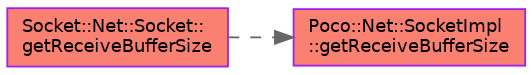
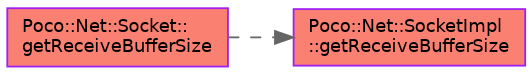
node "Socket::Net::Socket:: getReceiveBufferSize": label "Socket::Net::Socket:: getReceiveBufferSize" -> "Poco::Net::Socket:: getReceiveBufferSize"
